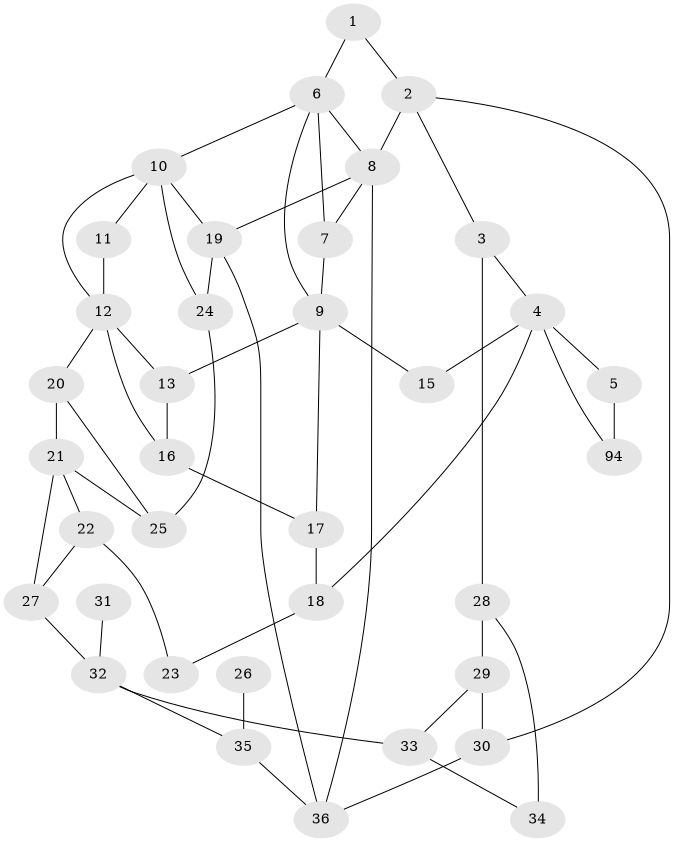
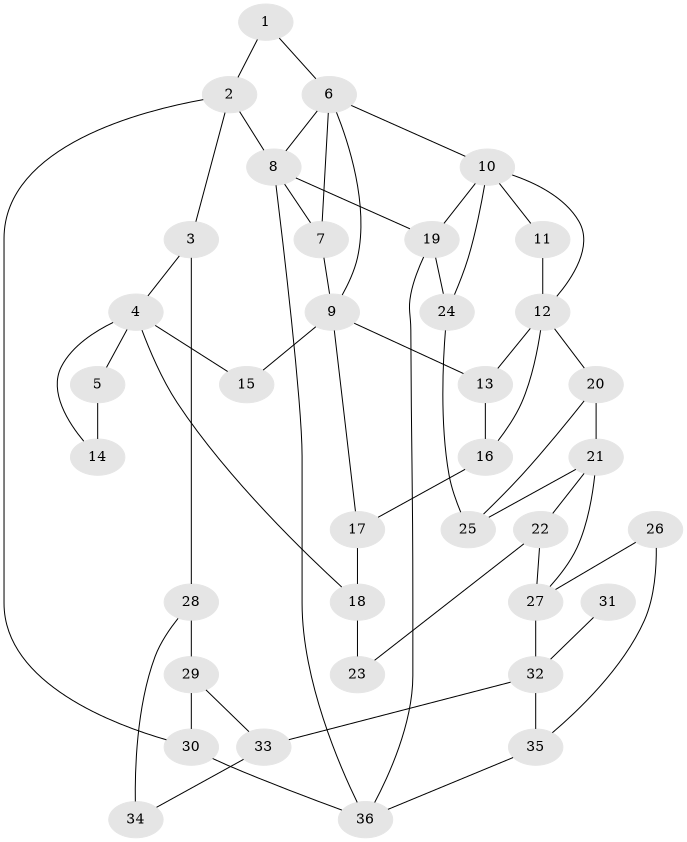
node "94": label "94" -> "14"
edge "26" -- "27": added
